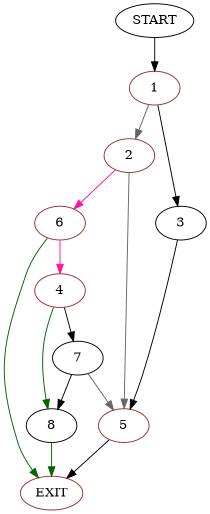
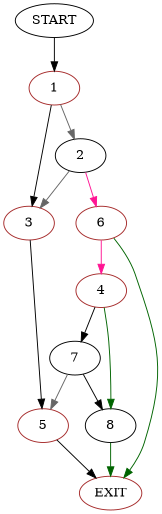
node "2": color brown -> black
node "3": color black -> brown
edge "2" -> "5": now "2" -> "3"
